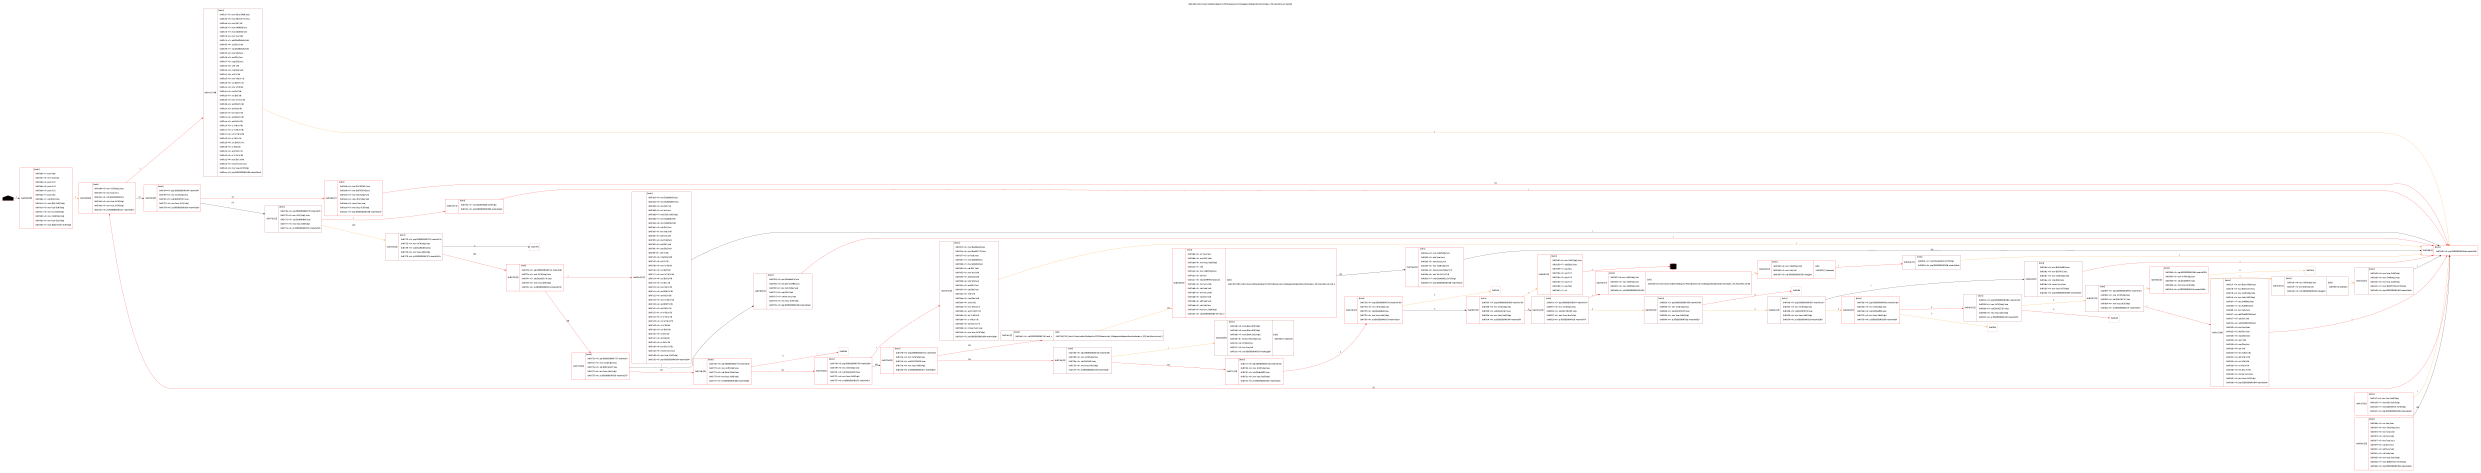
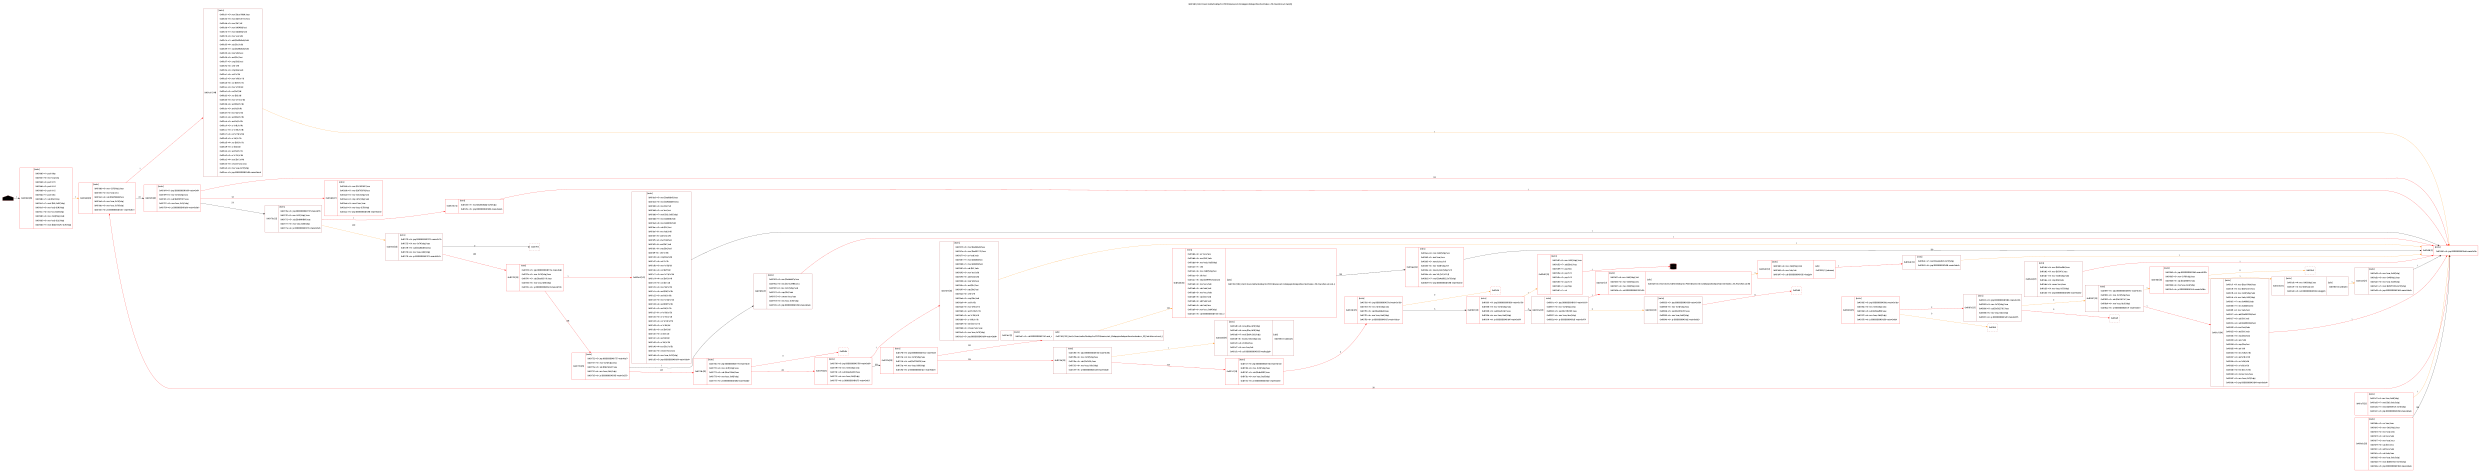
edge "0x401a96 [27]" -> "0x401d94 [5]": now "0x4016f4 [22]" -> "0x401d94 [5]"
node "0x40184c [25]": removed
